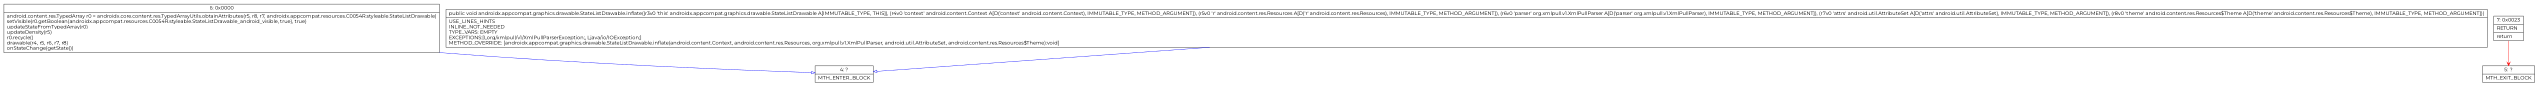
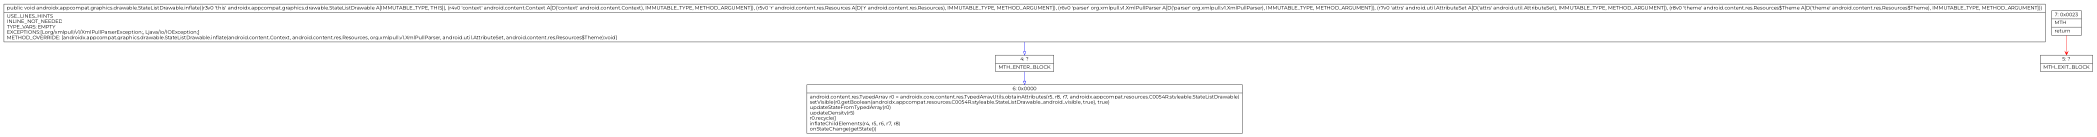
node "7: 0x0023": text "RETURN" -> "MTH"
node "6: 0x0000": text "drawable(r4, r5, r6, r7, r8)" -> "inflateChildElements(r4, r5, r6, r7, r8)"
edge "6: 0x0000" -> "4: ?": reversed
